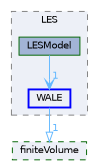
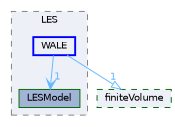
edge "LESModel" -> "WALE": reversed
